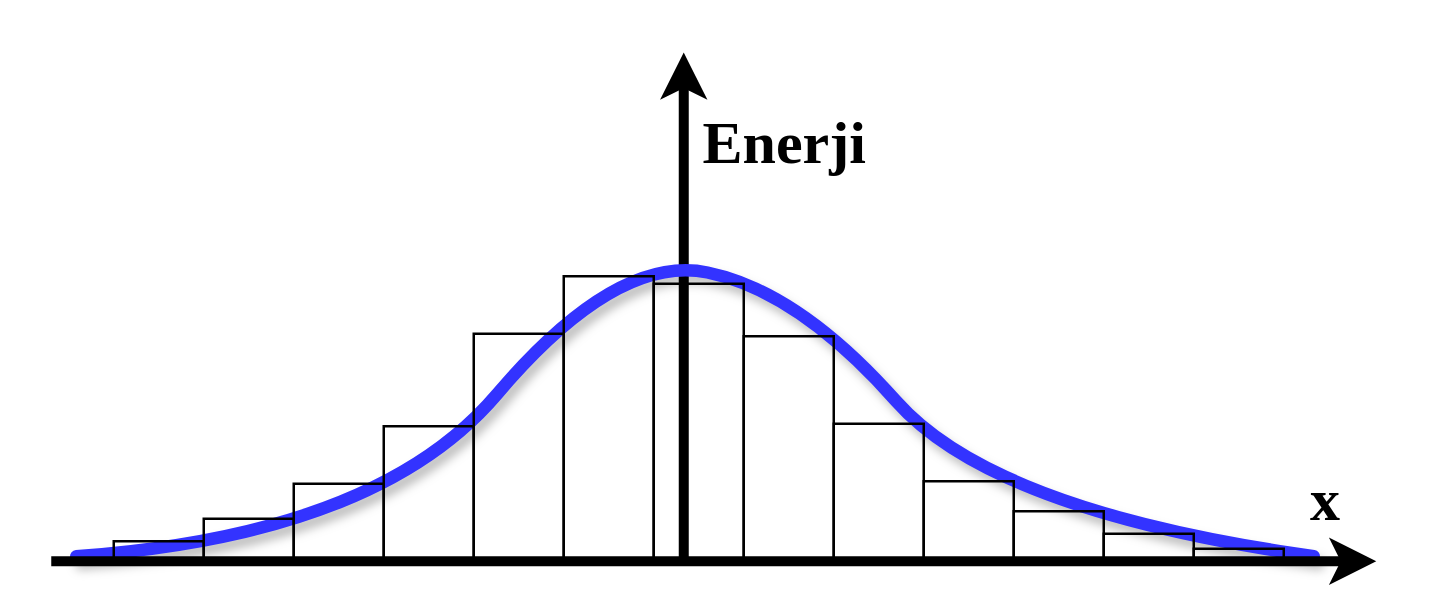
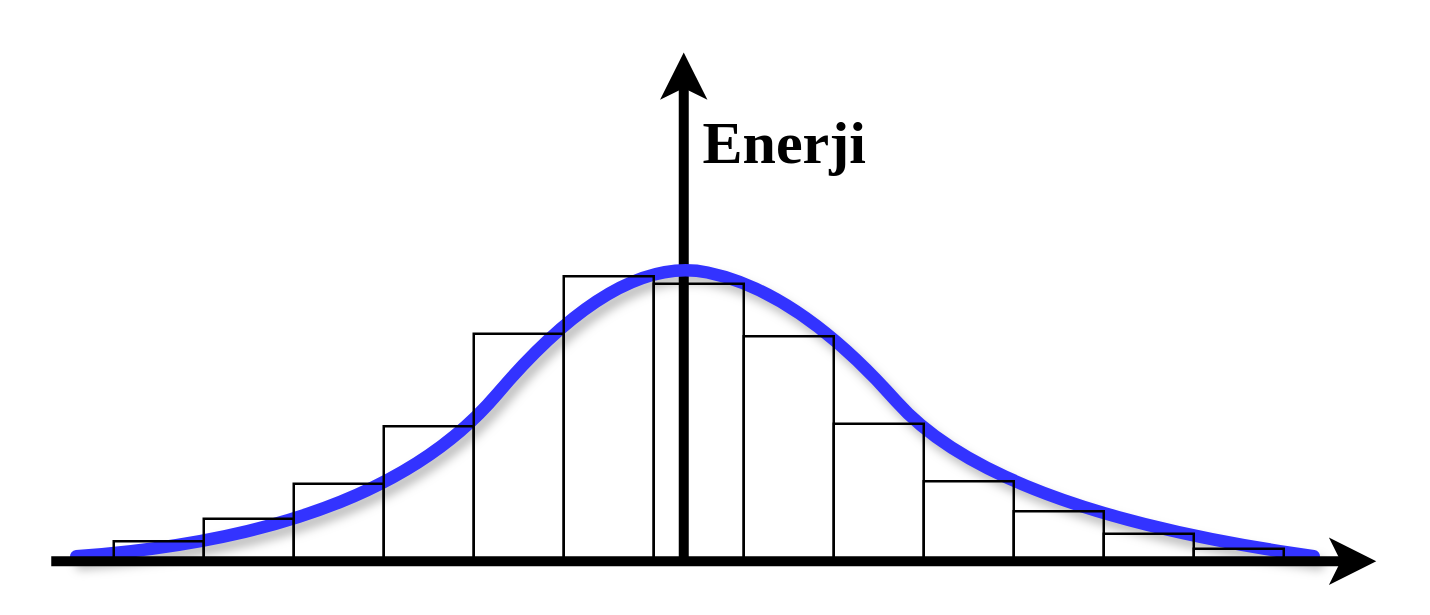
node "x": removed
